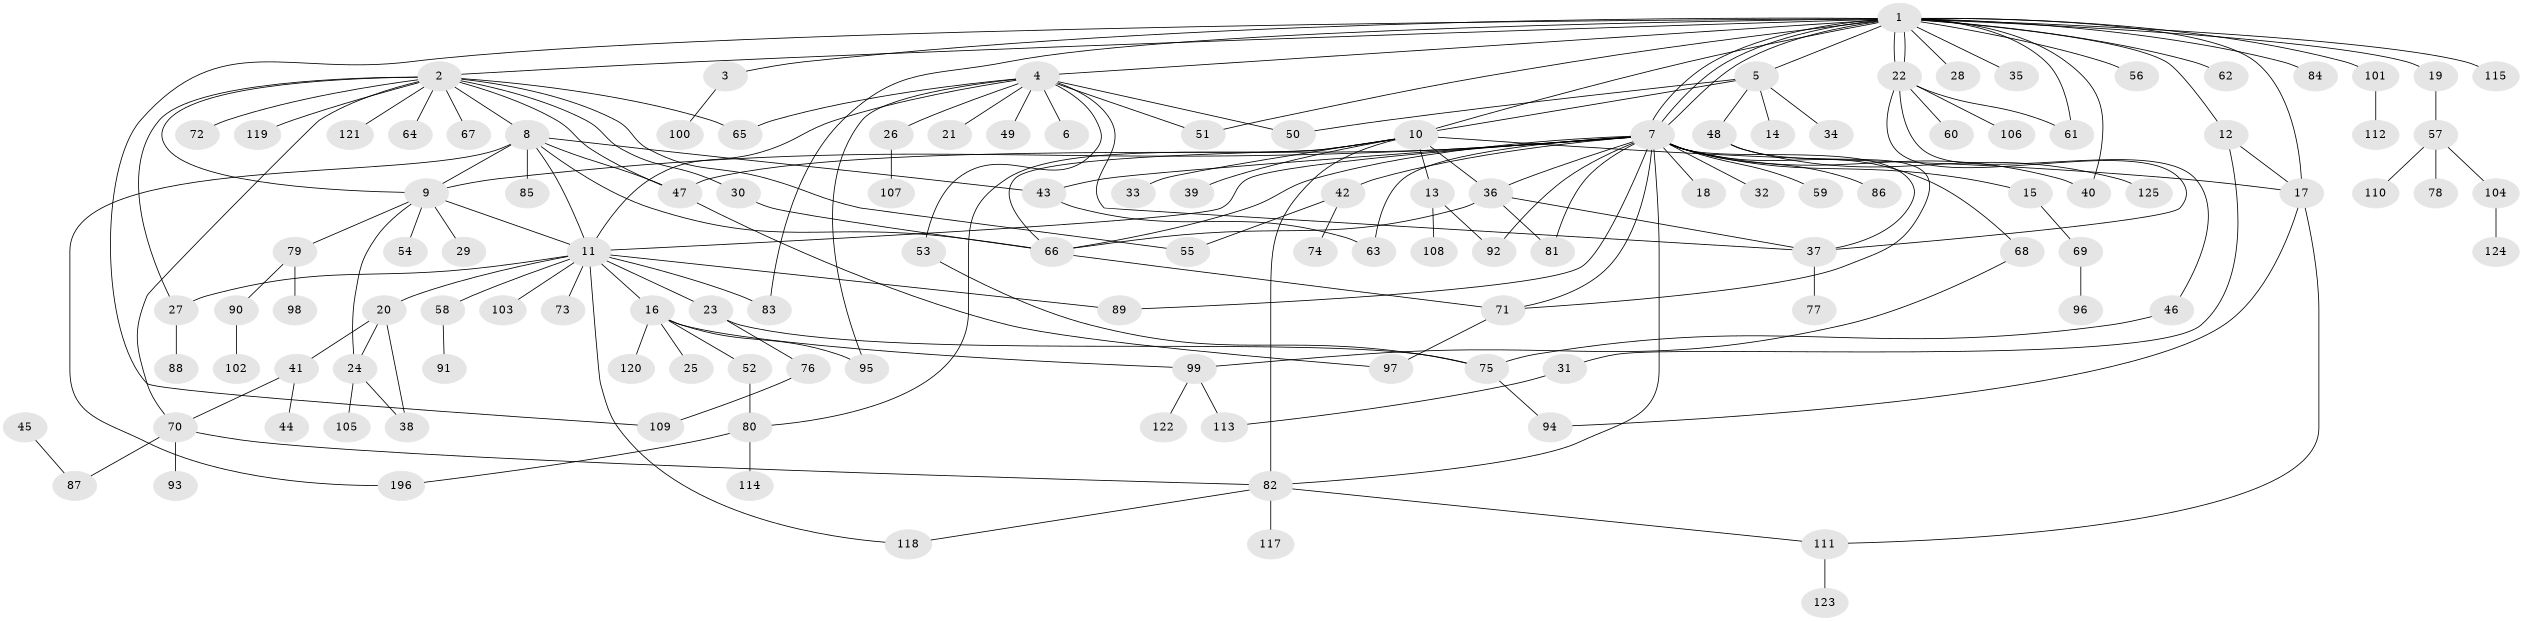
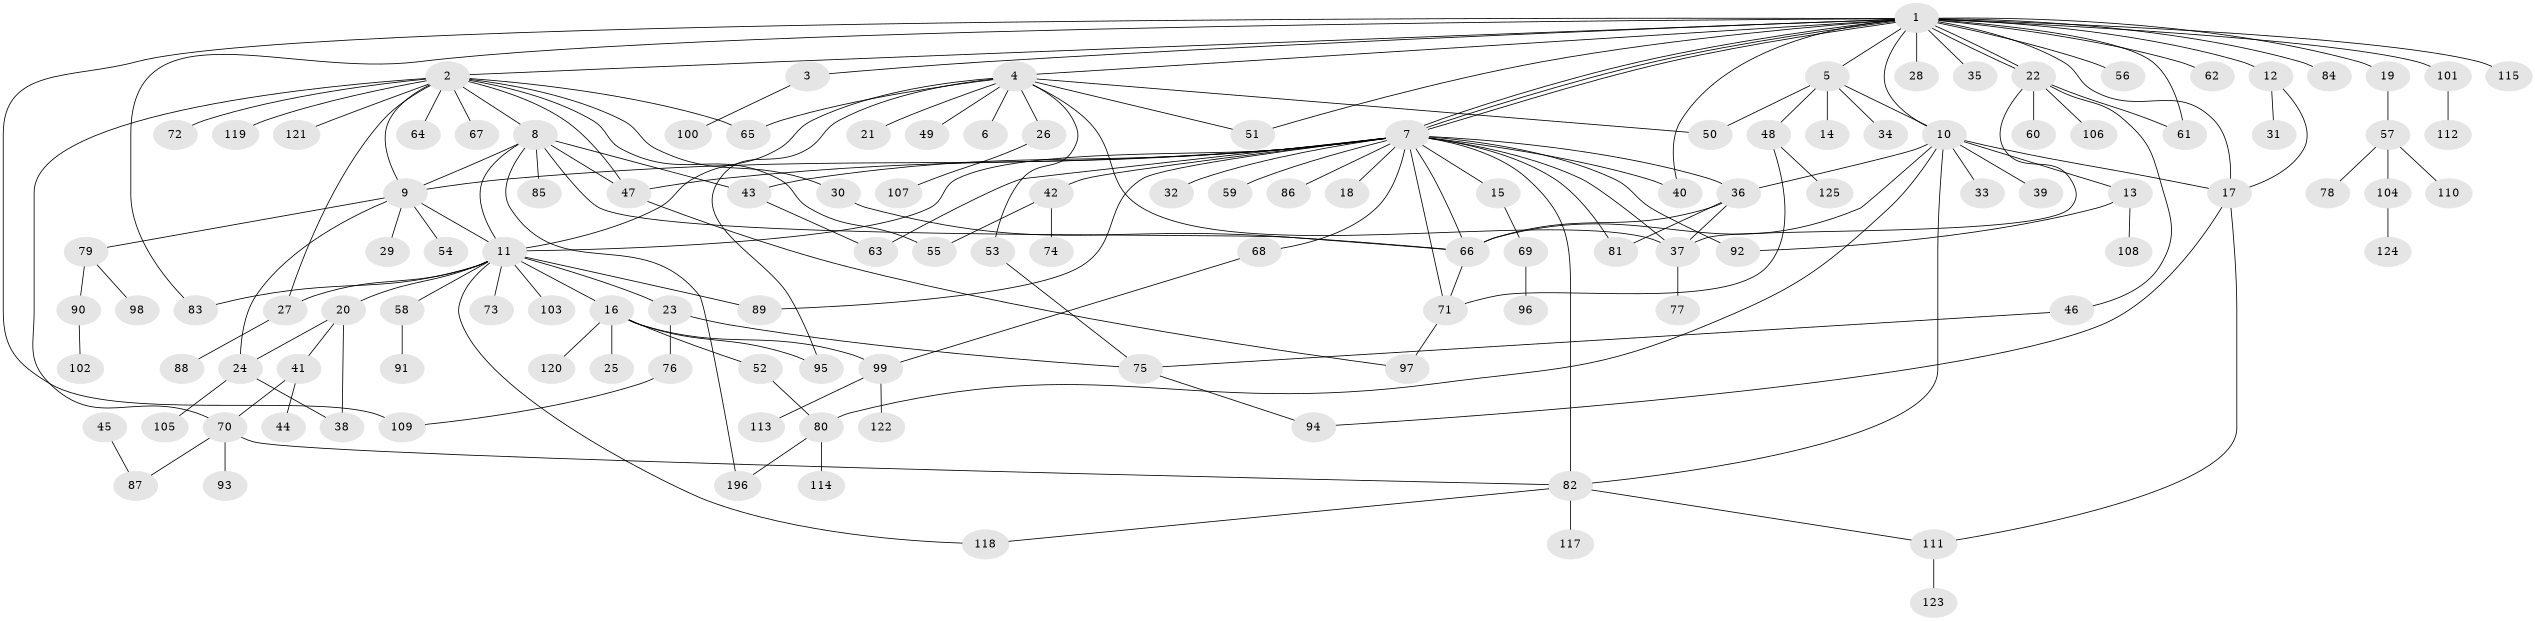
edge "31" -- "113": removed
